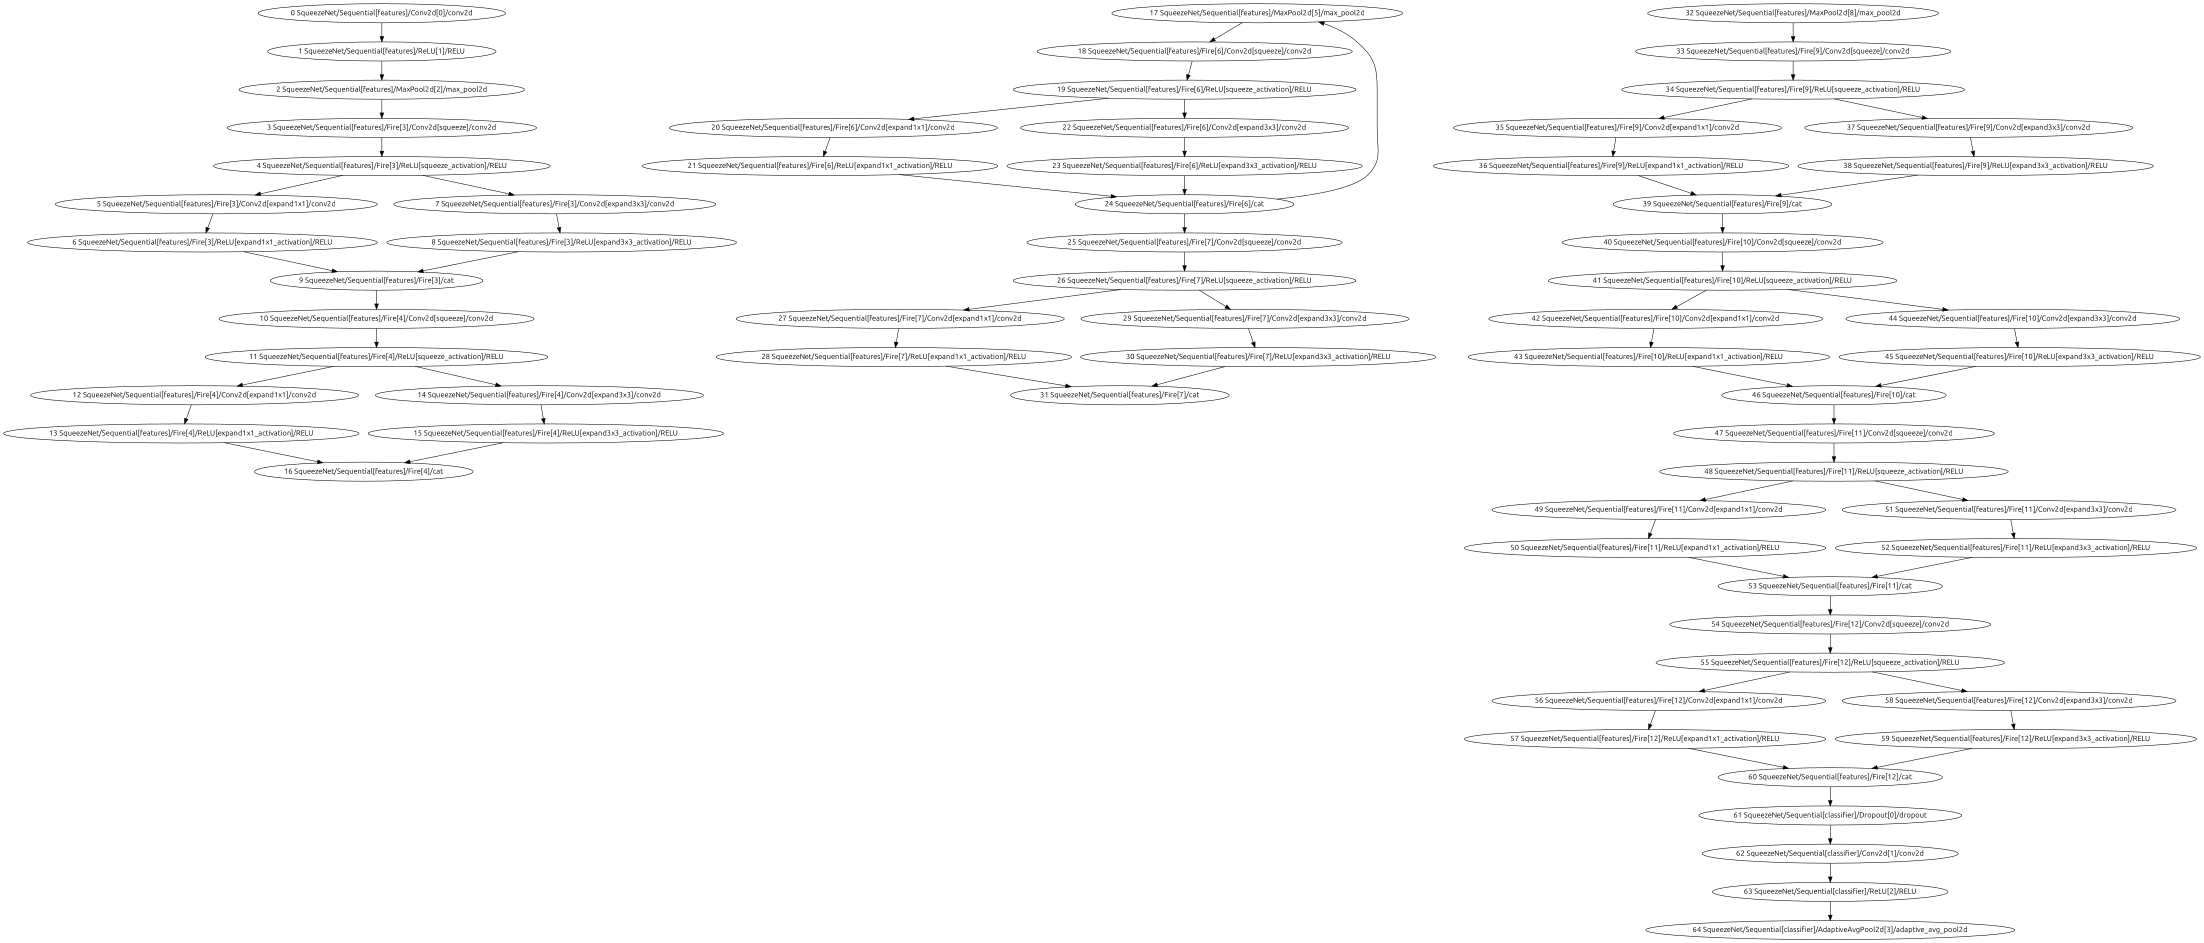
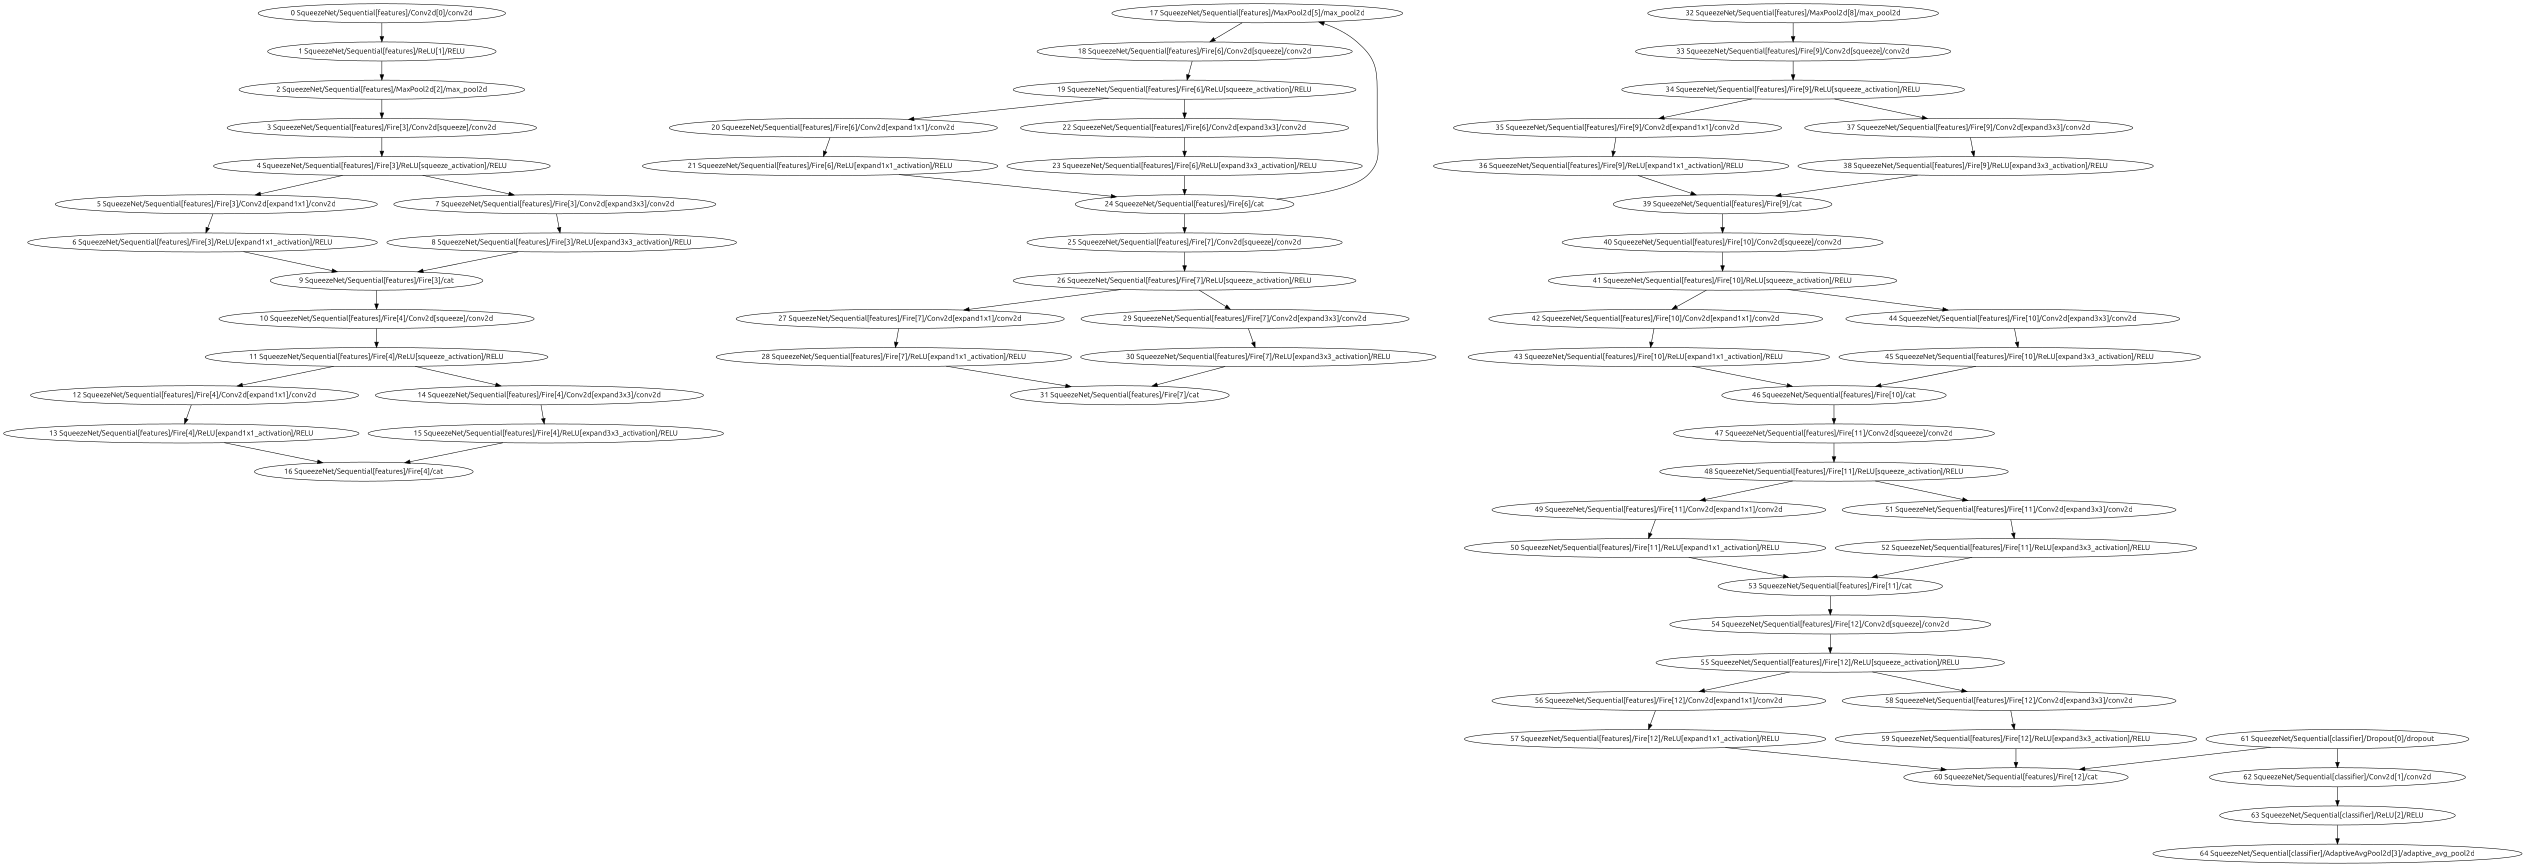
edge "60 SqueezeNet/Sequential[features]/Fire[12]/cat" -> "61 SqueezeNet/Sequential[classifier]/Dropout[0]/dropout": reversed
